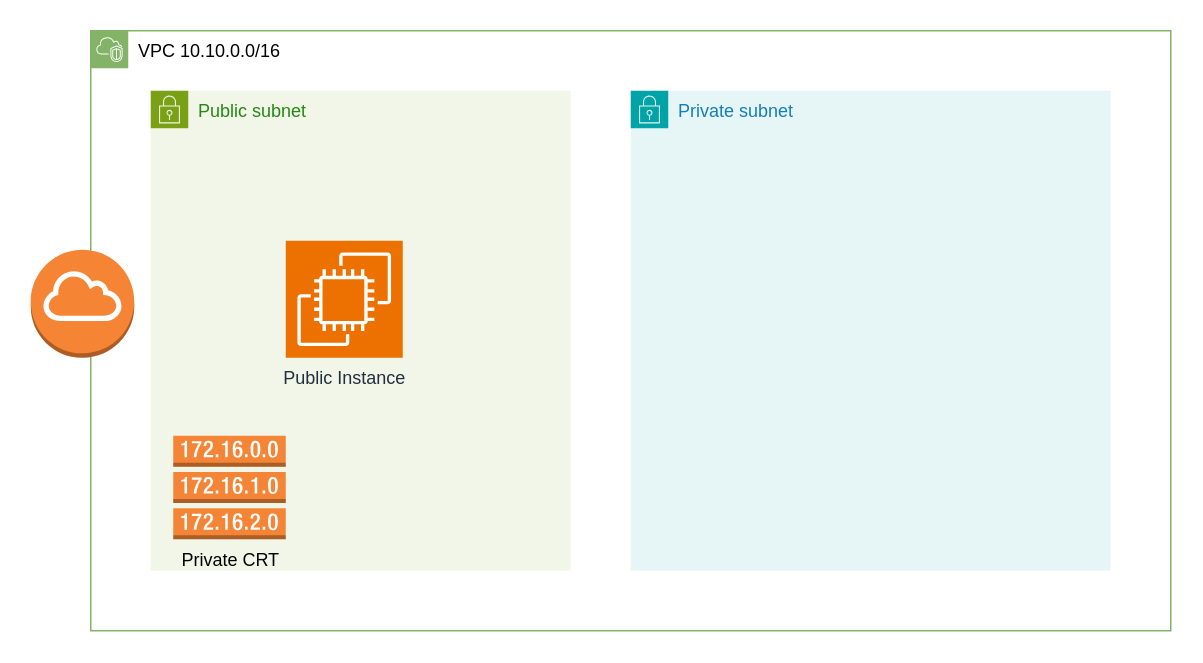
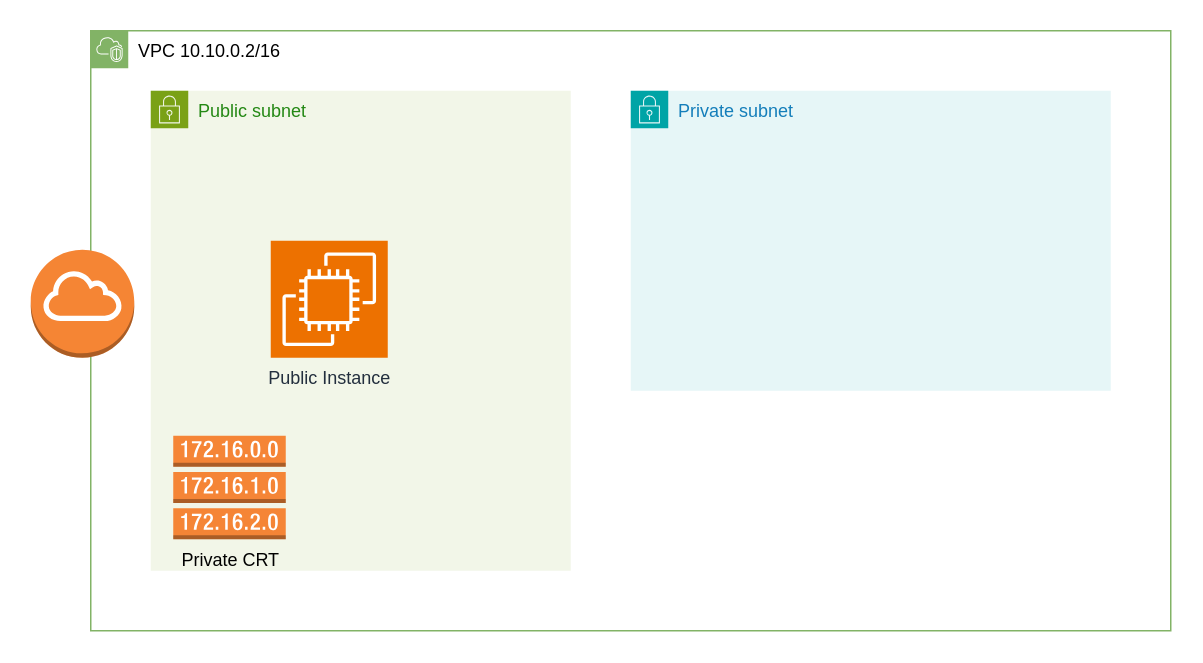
node "VPC 10.10.0.0/16": label "VPC 10.10.0.0/16" -> "VPC 10.10.0.2/16"
node "Public Instance": moved (344, 299) -> (329, 299)
node "Private subnet": size 480x480 -> 480x300
